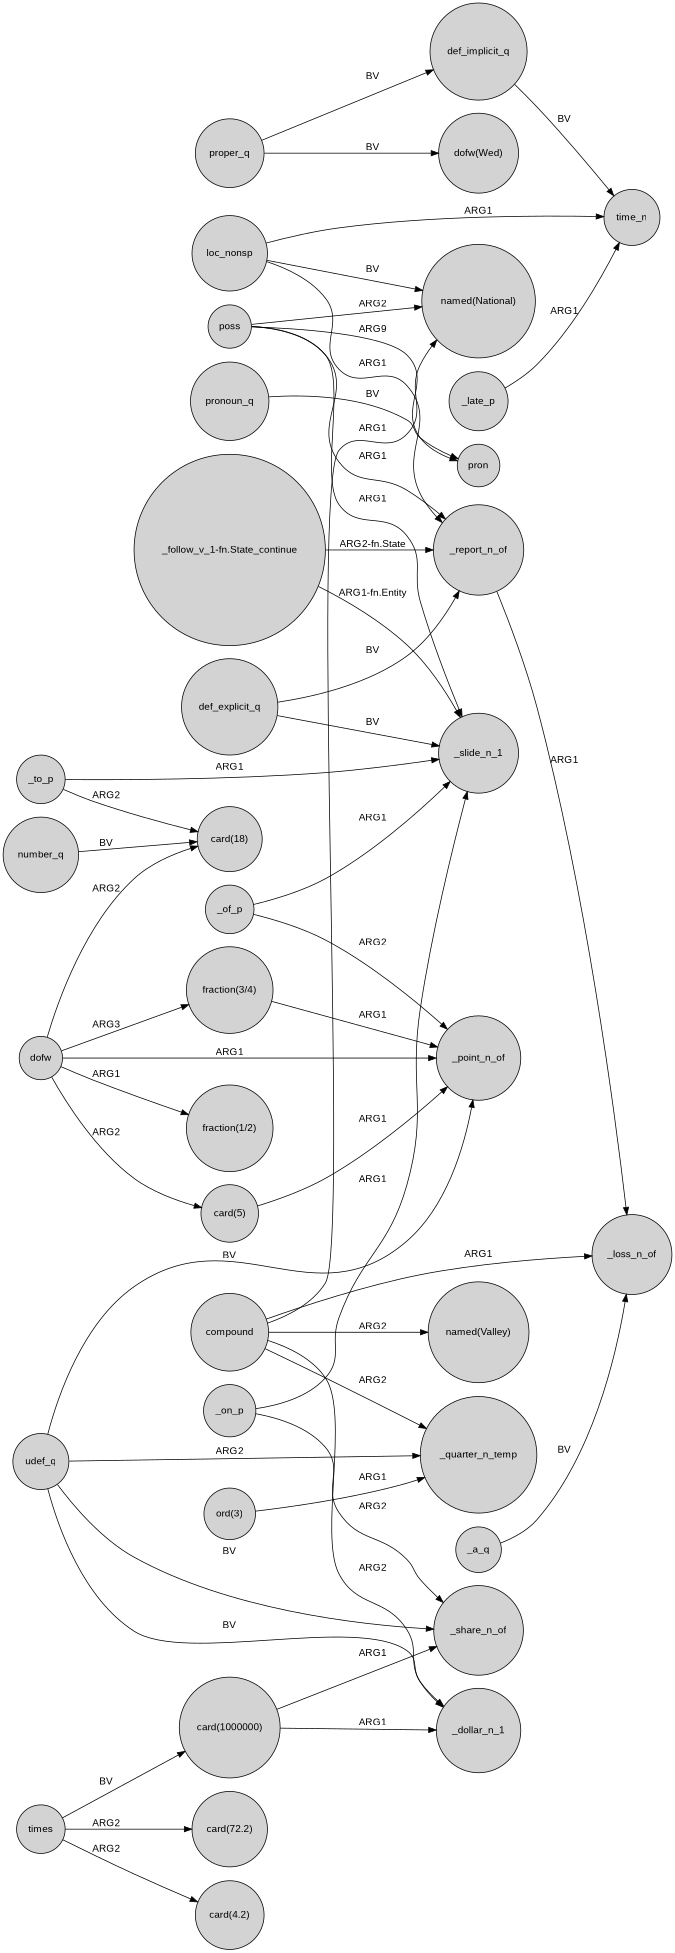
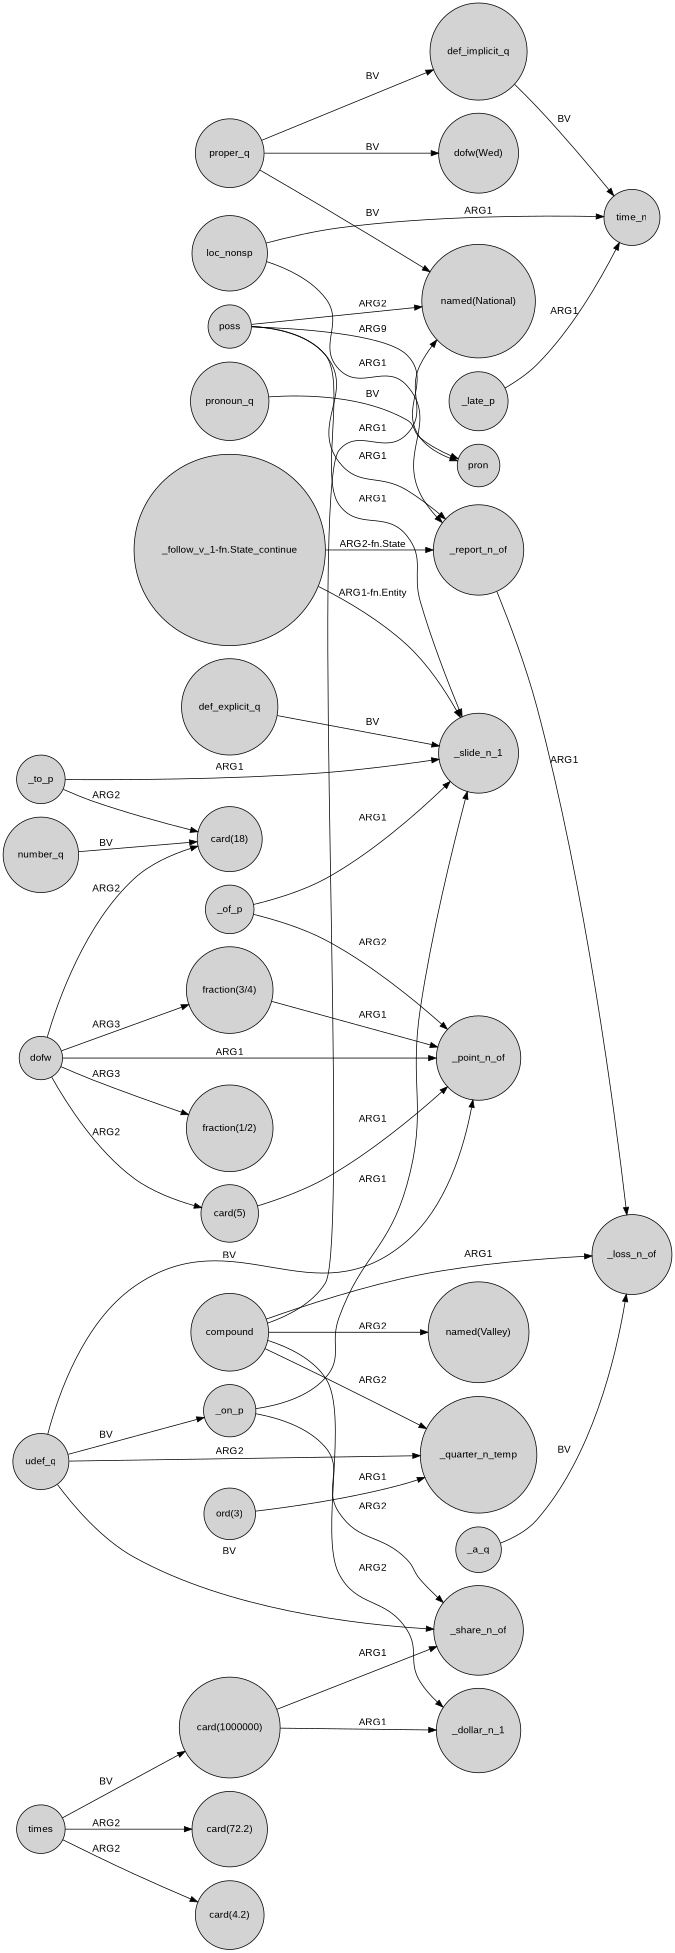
edge "loc_nonsp" -> "named(National)": now "proper_q" -> "named(National)"
edge "def_explicit_q" -> "_report_n_of": removed, label "BV"
edge "dofw" -> "fraction(1/2)": label "ARG1" -> "ARG3"
edge "udef_q" -> "_dollar_n_1": now "udef_q" -> "_on_p"
